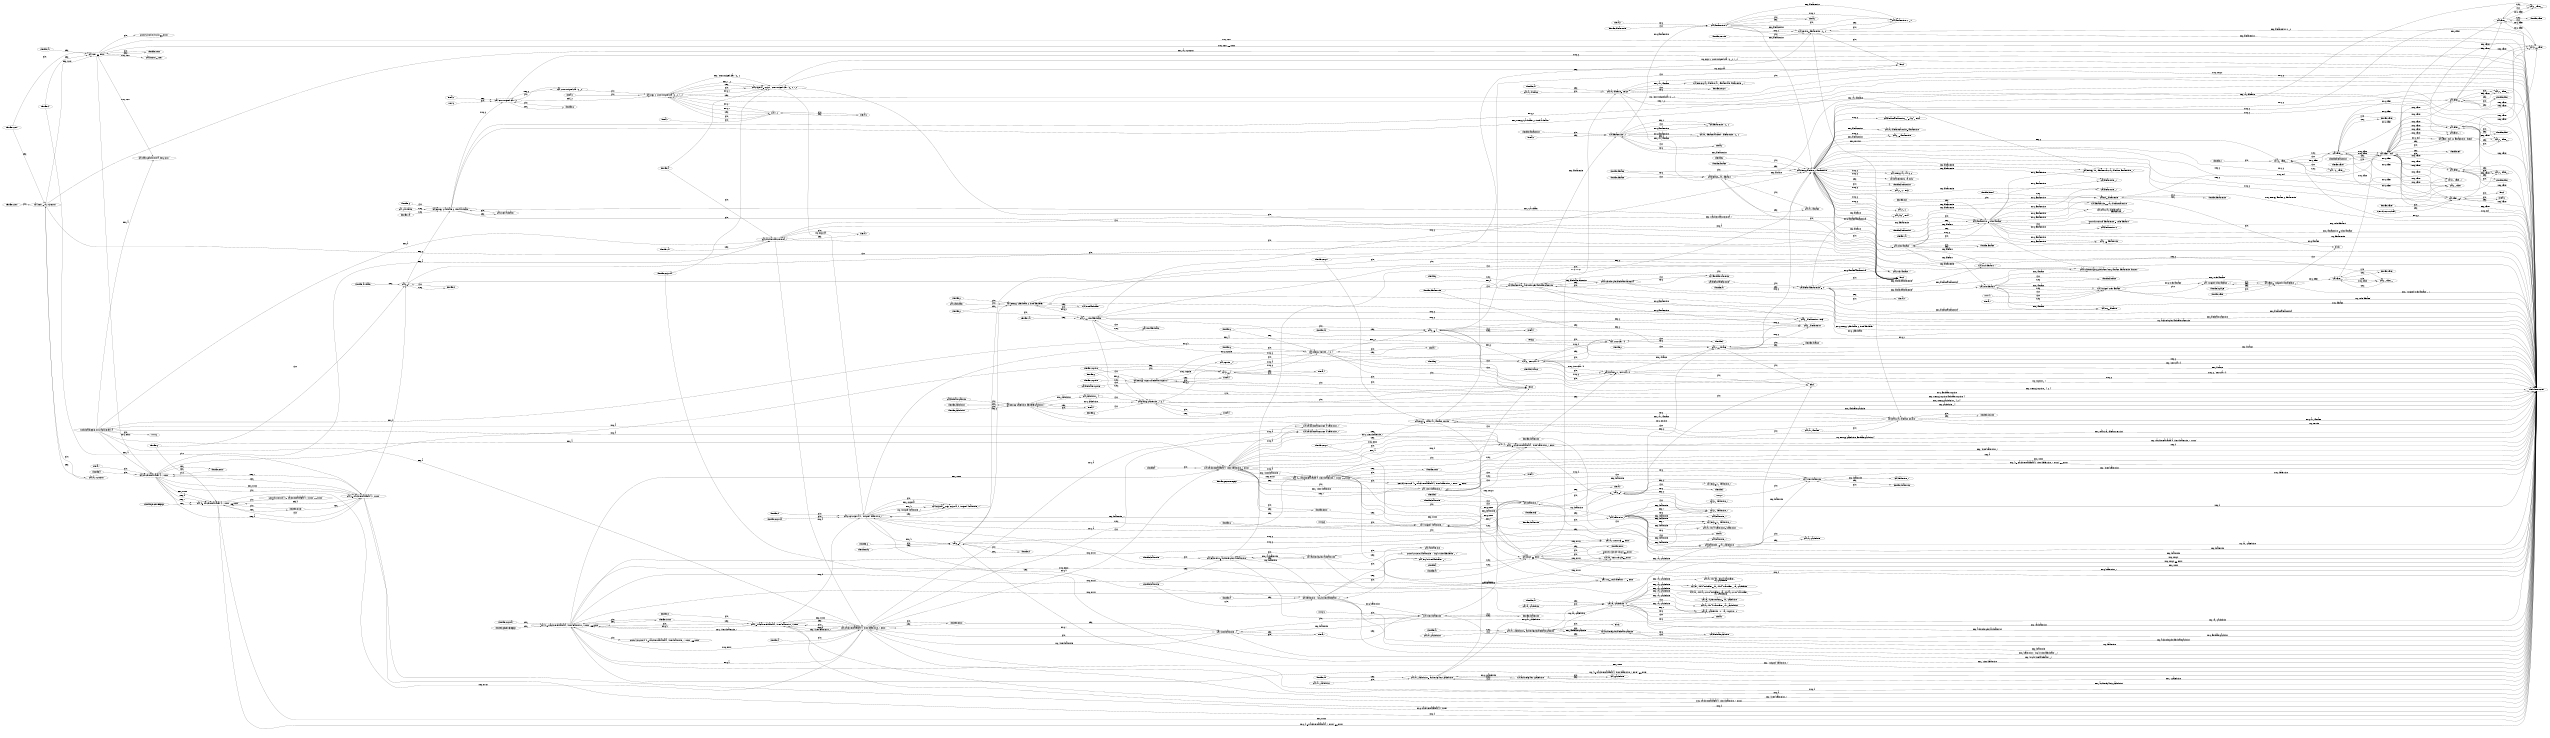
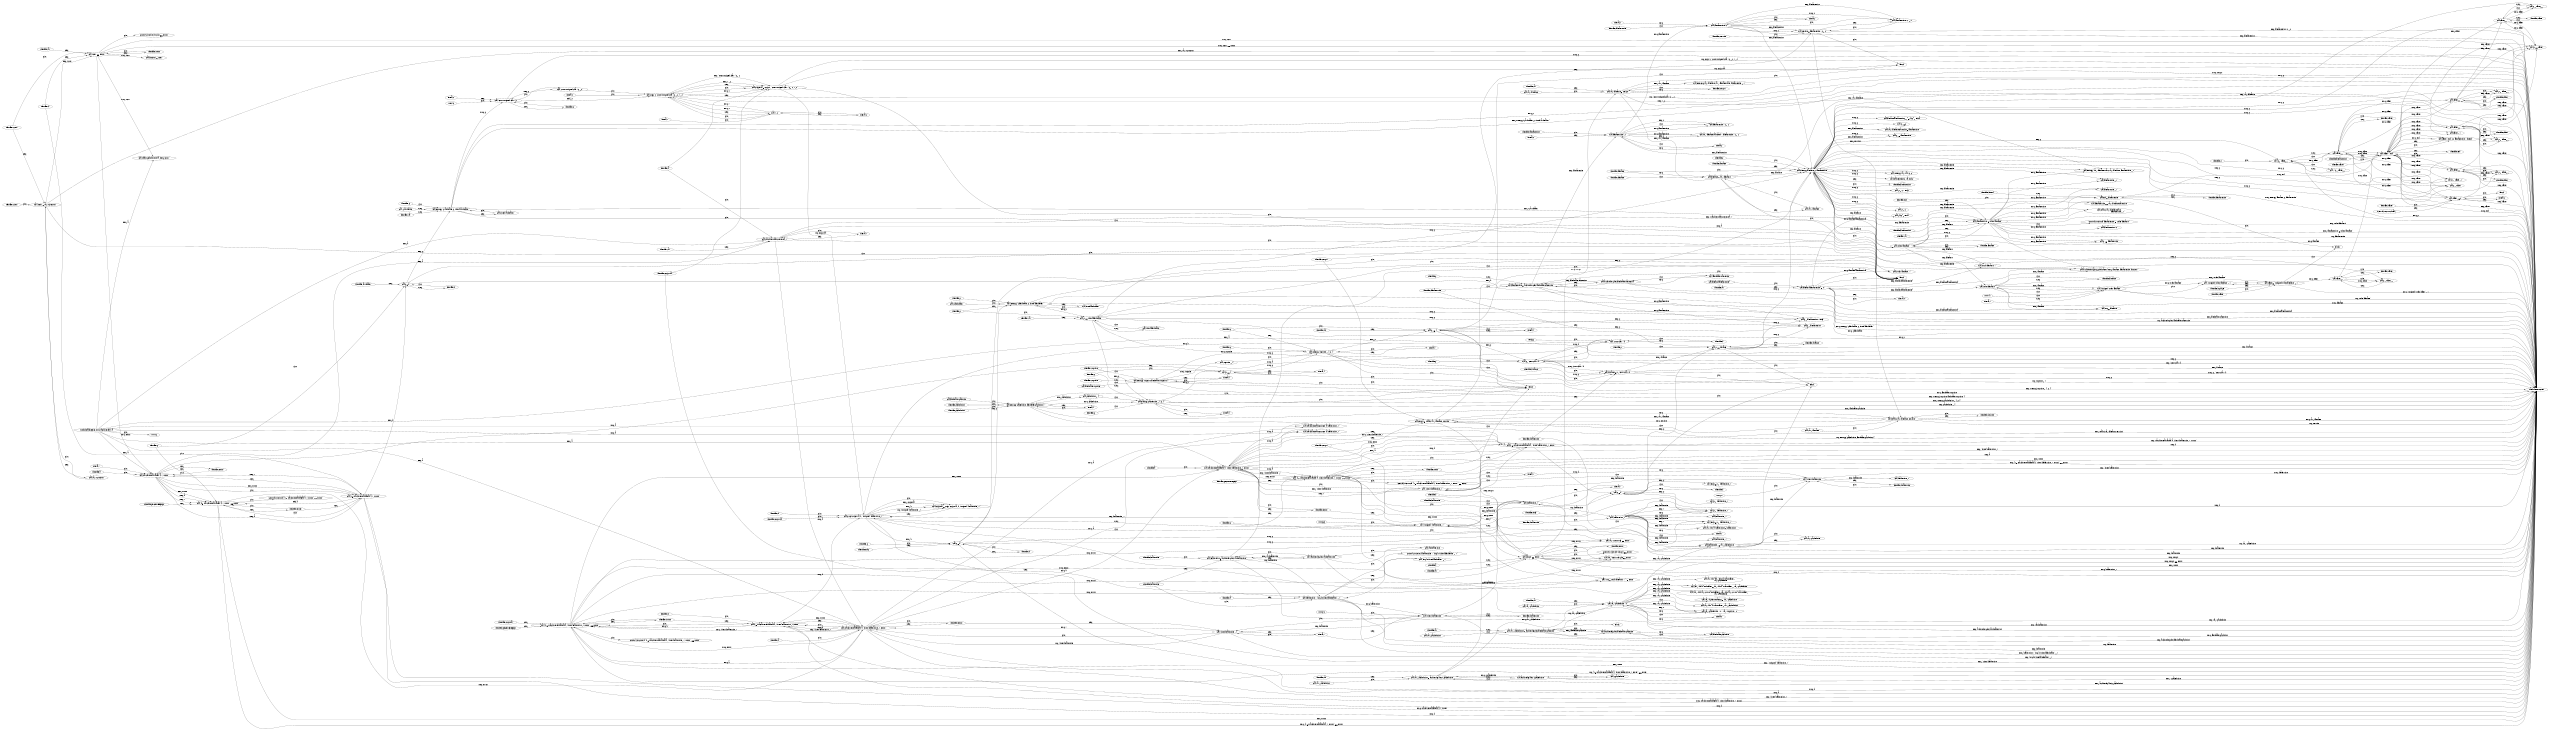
node "(Call,p += 8)": added
edge "(Call,offset = (unsigned)strlen(filename) + 1)" -> "(MethodReturn,RET)": label "DDG: (unsigned)strlen(filename) + 1" -> "DDG: (unsigned)strlen(offset) + 1"
